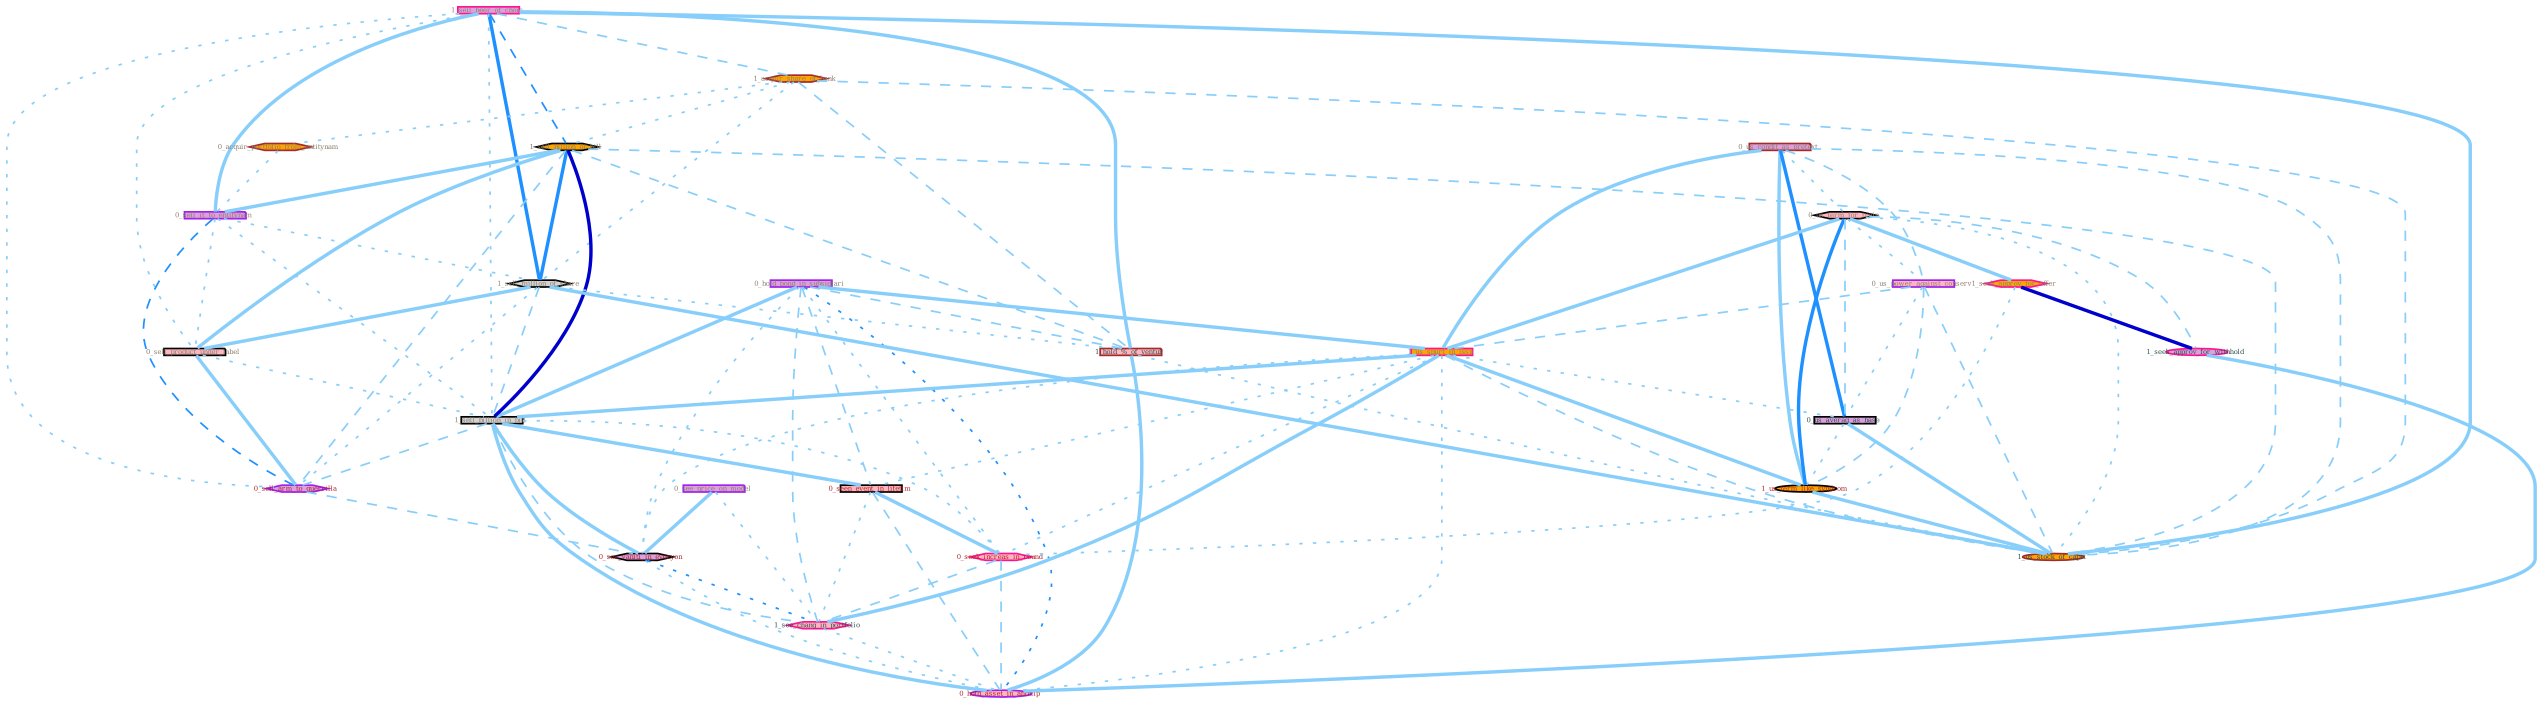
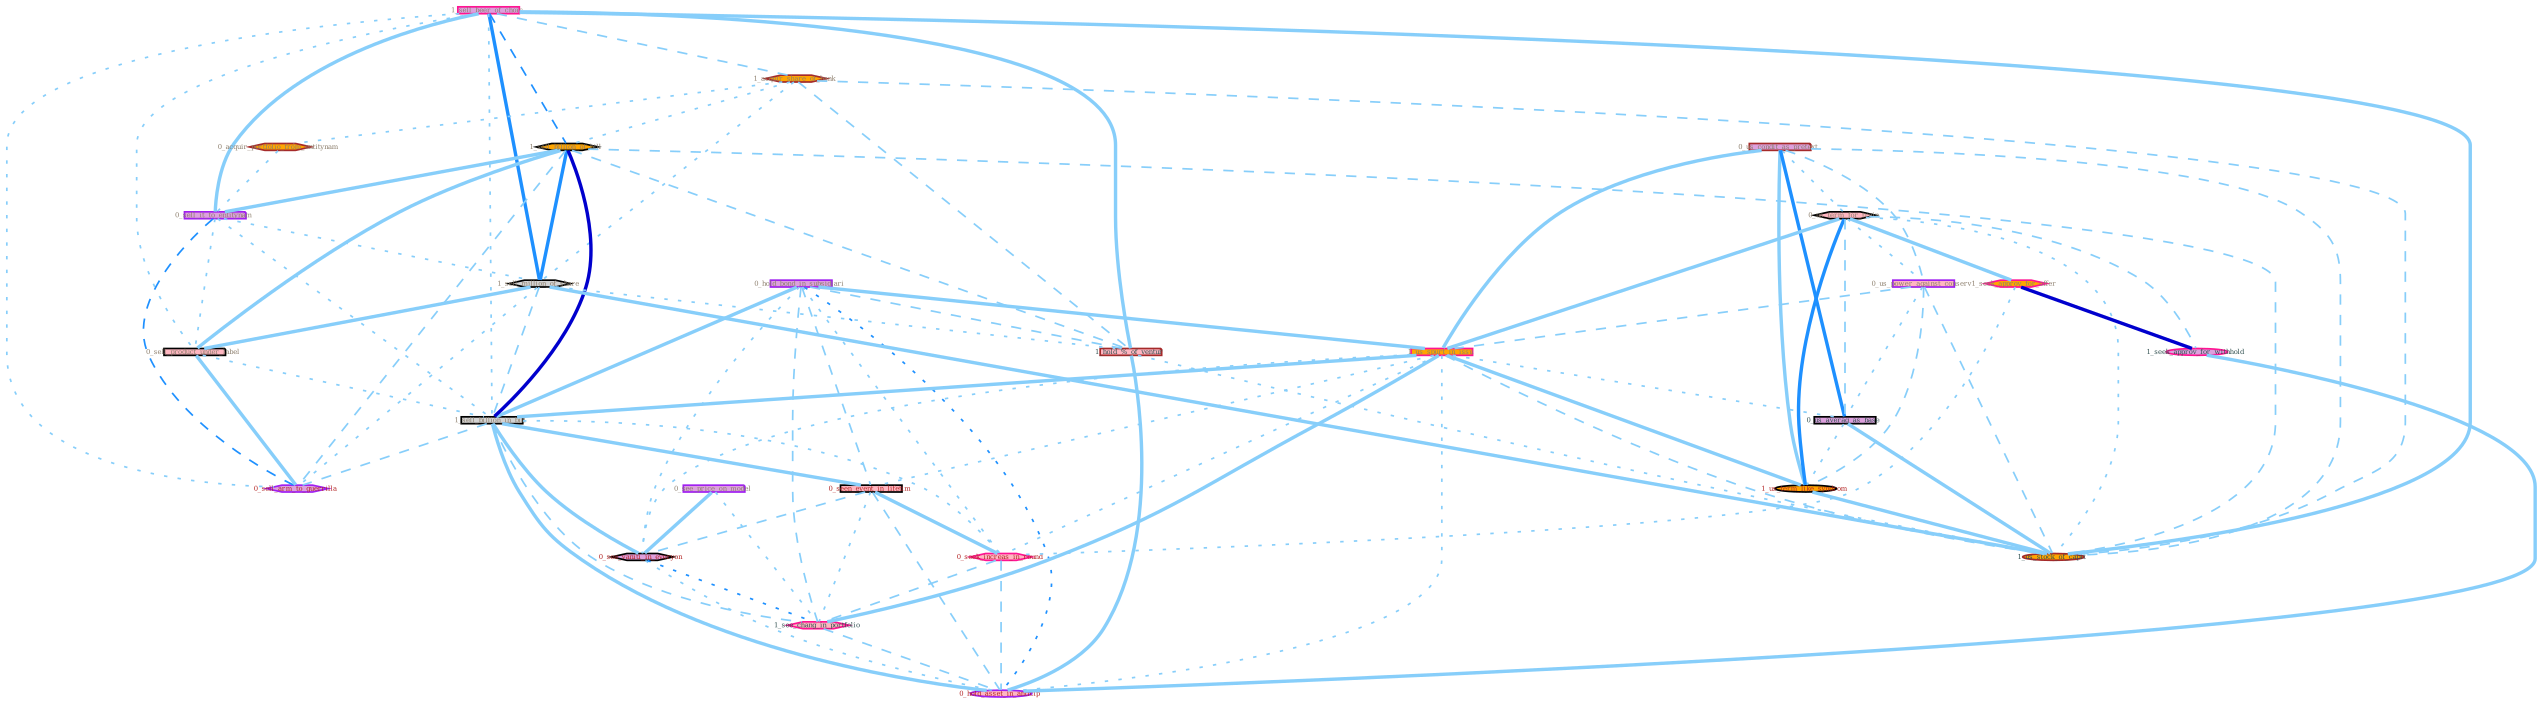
edge "0_sell_arm_to_guerrilla" -- "0_see_vaniti_in_everyon": now "0_seen_event_in_lifetim" -- "0_see_vaniti_in_everyon"
edge "1_see_chang_in_portfolio" -- "0_hold_asset_in_anticip": style dotted -> dashed
